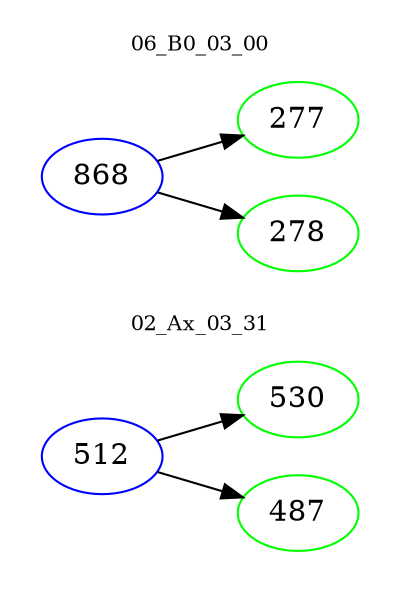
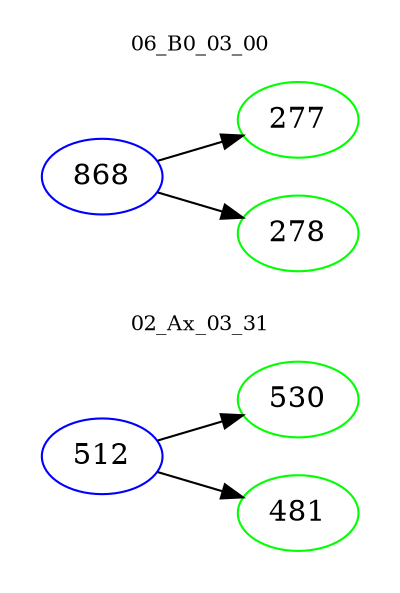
node "487": label "487" -> "481"
